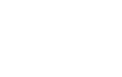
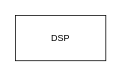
node "DSP": added
